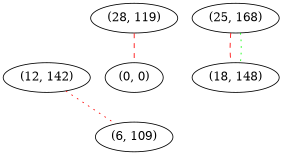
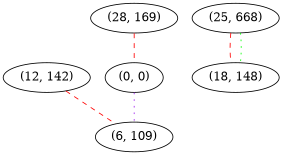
node "(28, 119)": label "(28, 119)" -> "(28, 169)"
node "(25, 168)": label "(25, 168)" -> "(25, 668)"
edge "(12, 142)" -- "(6, 109)": style dotted -> dashed
edge "(0, 0)" -- "(6, 109)": added
